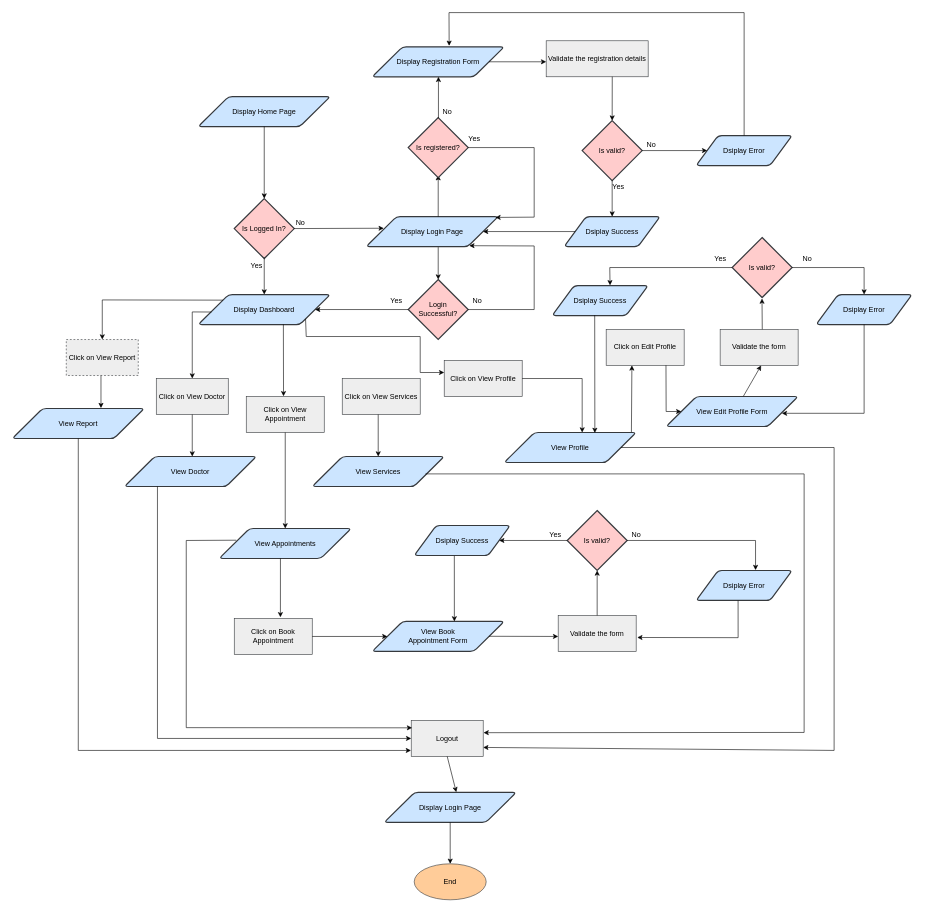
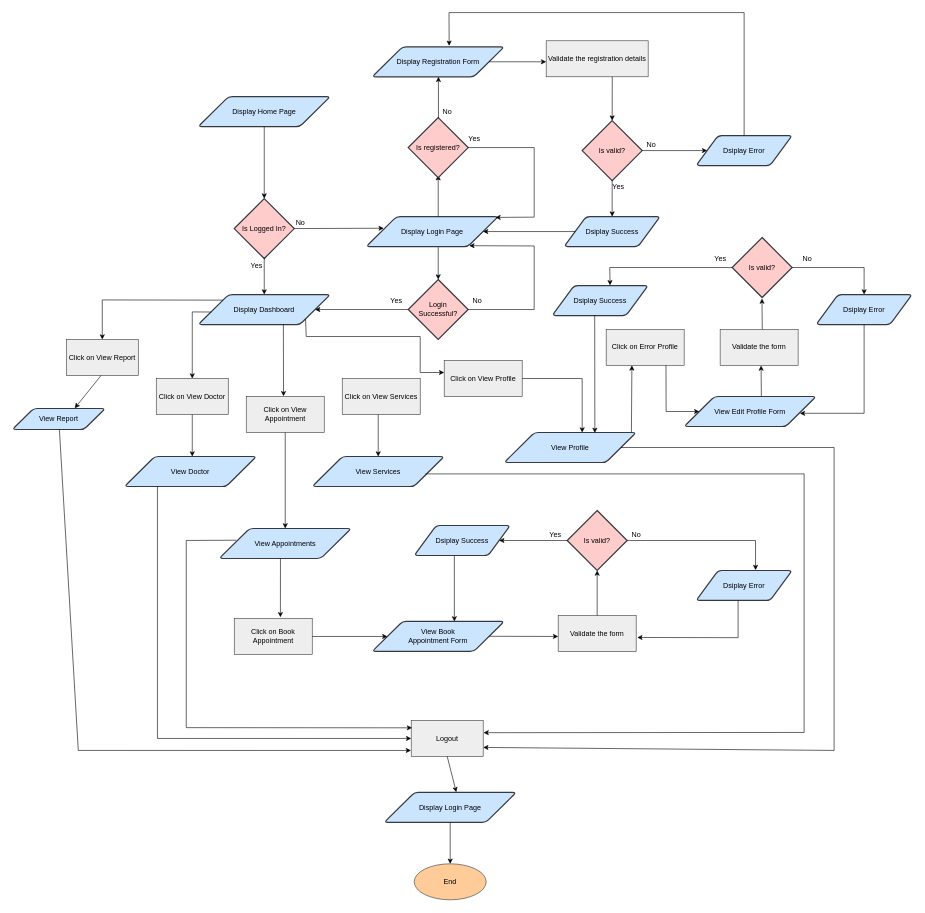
node "Click on Edit Profile": label "Click on Edit Profile" -> "Click on Error Profile"
node "Click on View Report": style dashed -> solid
node "View Edit Profile Form": moved (732, 411) -> (750, 411)
node "View Report": size 132x30 -> 93x21
